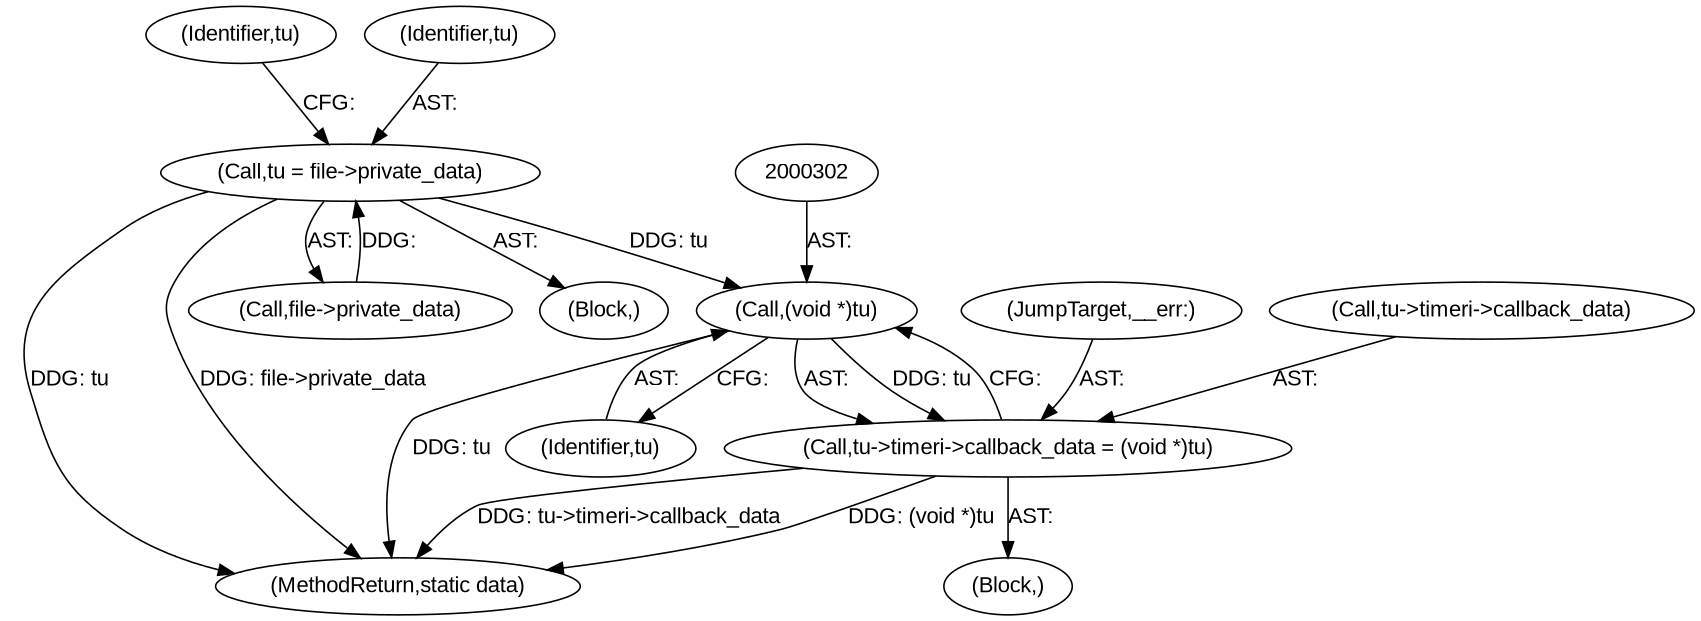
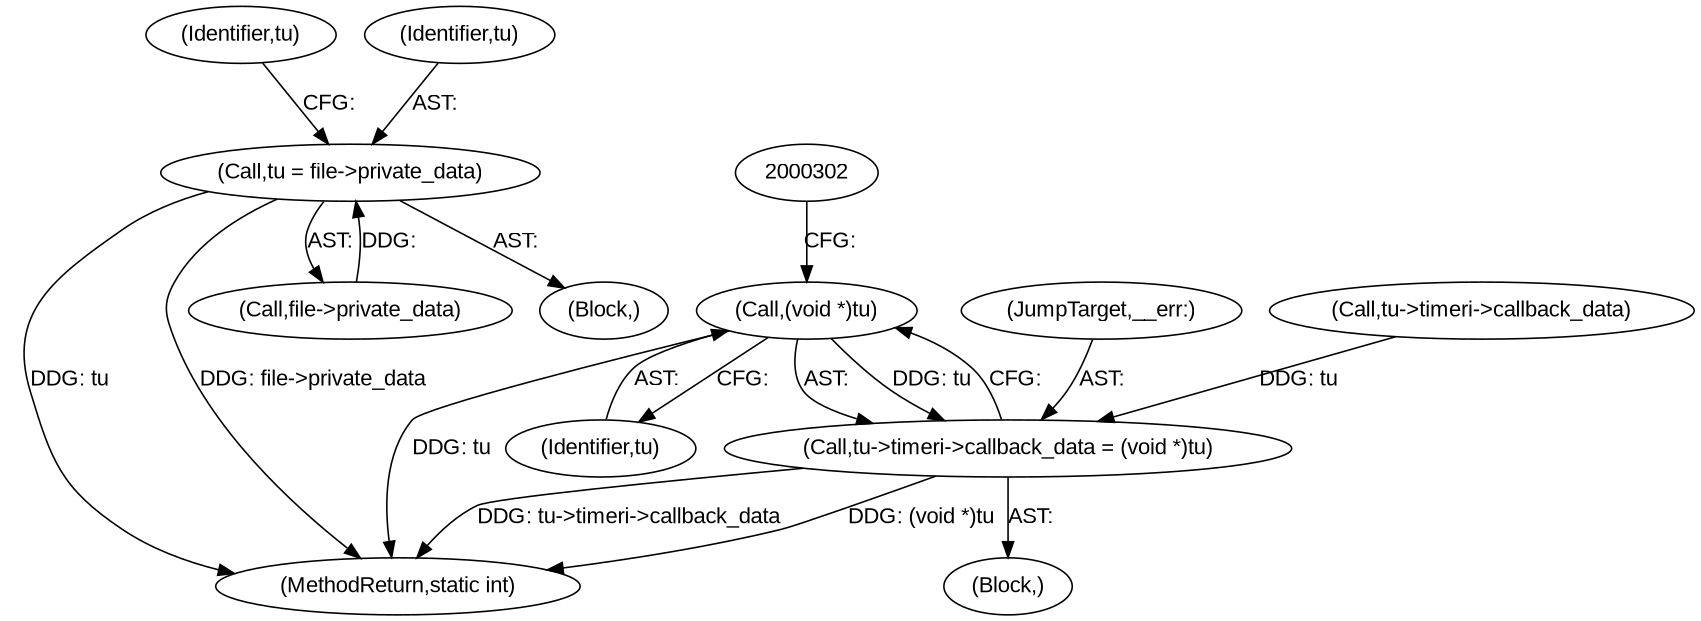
edge "(Call,tu = file->private_data)" -> "(Call,(void *)tu)": removed, label "DDG: tu"
edge "2000302" -> "(Call,(void *)tu)": label "AST: " -> "CFG: "
edge "(Call,tu->timeri->callback_data)" -> "(Call,tu->timeri->callback_data = (void *)tu)": label "AST: " -> "DDG: tu"
node "(MethodReturn,static data)": label "(MethodReturn,static data)" -> "(MethodReturn,static int)"
